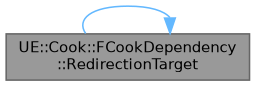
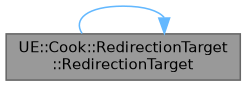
node "UE::Cook::FCookDependency ::RedirectionTarget": label "UE::Cook::FCookDependency ::RedirectionTarget" -> "UE::Cook::RedirectionTarget ::RedirectionTarget"
